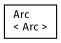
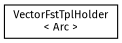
node "Arc < Arc >": label "Arc < Arc >" -> "VectorFstTplHolder < Arc >"
